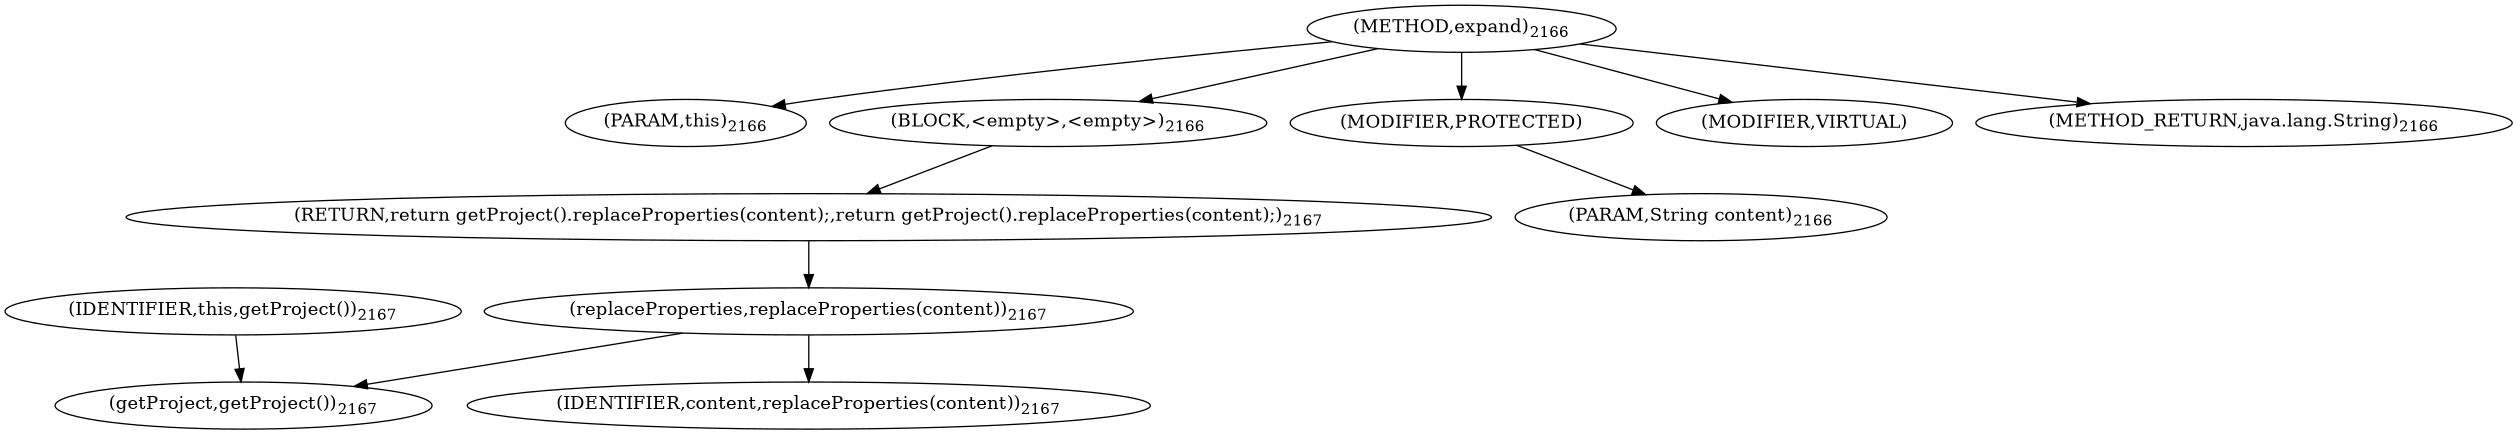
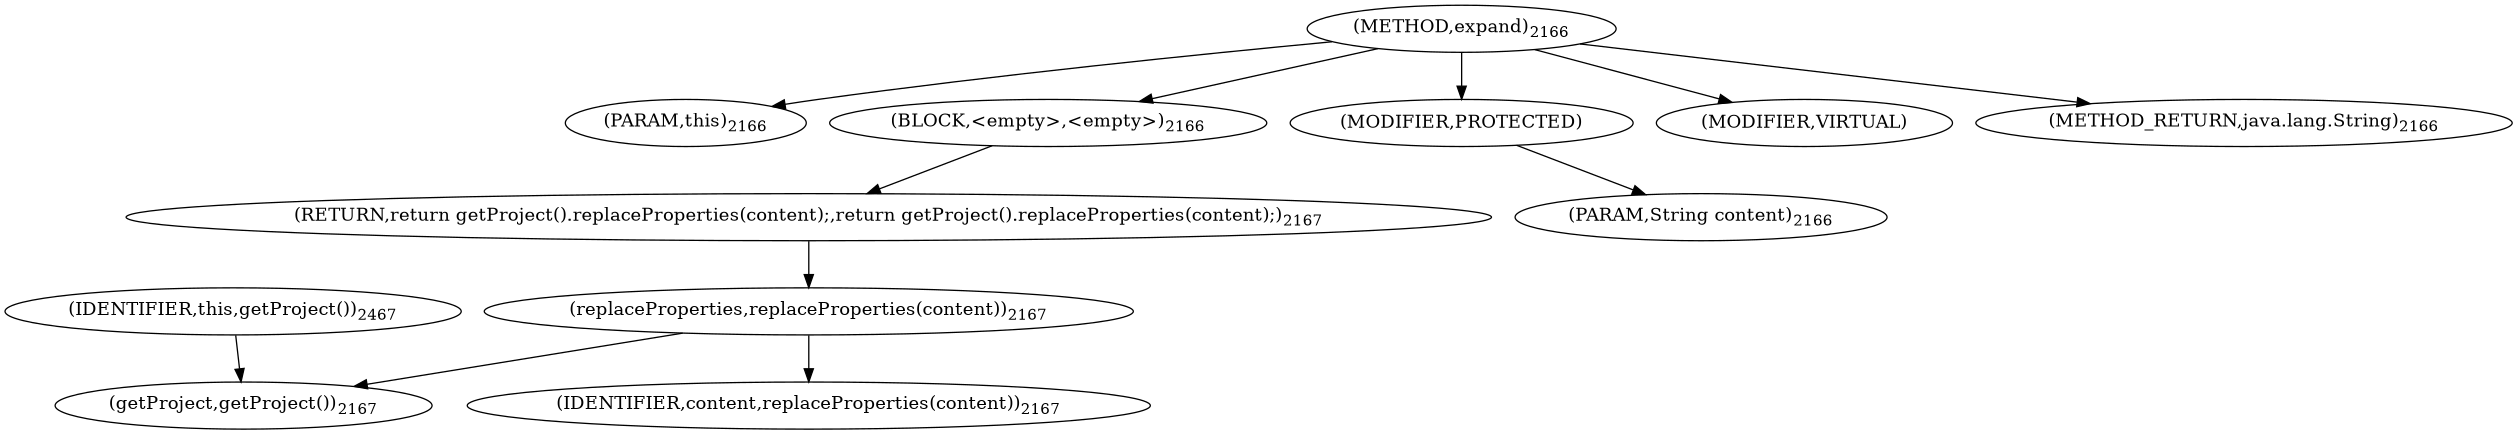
node "(IDENTIFIER,this,getProject())": text "2167" -> "2467"
